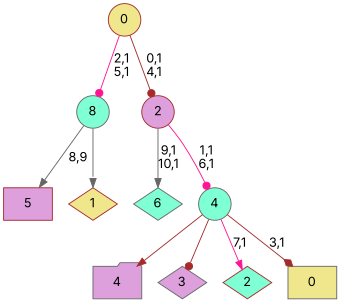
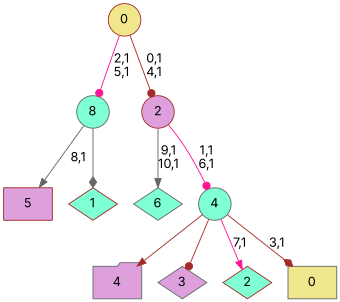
edge "8" -> "1": arrowhead normal -> diamond
edge "8" -> "5": label "8,9" -> "8,1"
node "1": fillcolor khaki -> aquamarine
